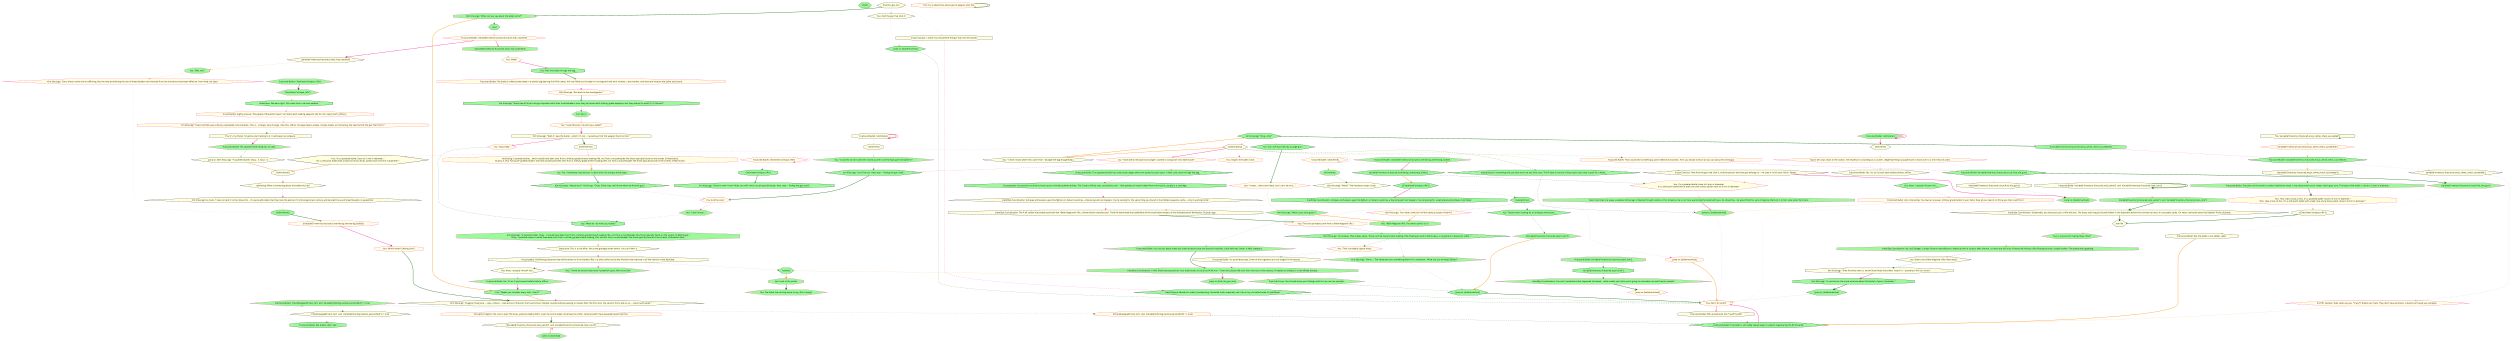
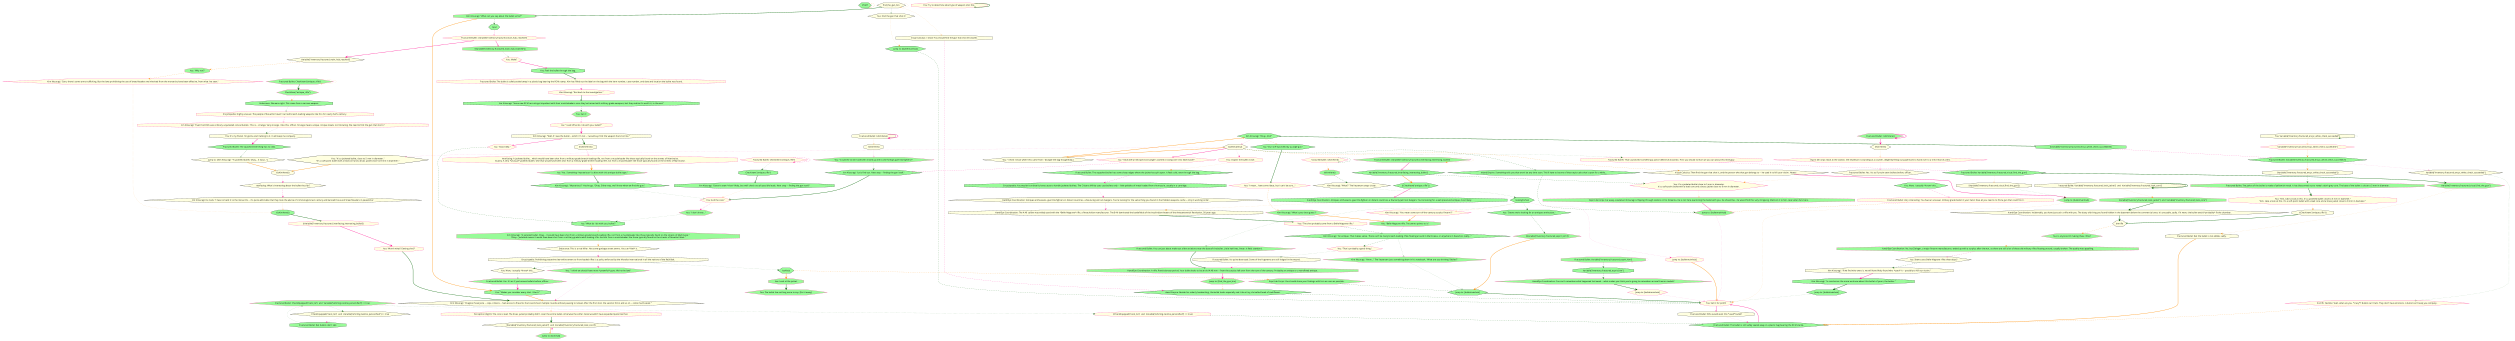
node "Fractured Bullet: The squished little thing has no idea.": color deeppink -> black
